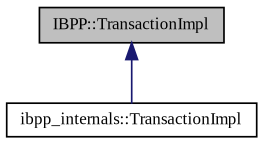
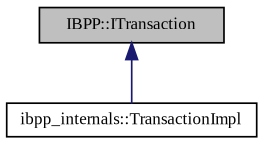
node "IBPP::TransactionImpl": label "IBPP::TransactionImpl" -> "IBPP::ITransaction"
